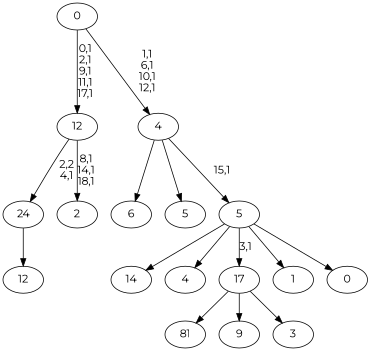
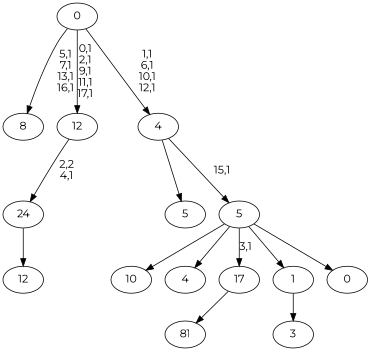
node "8": added
node "2": removed
node "6": removed
node "14": label "14" -> "10"
edge "17" -> "3": now "1" -> "3"
node "9": removed
